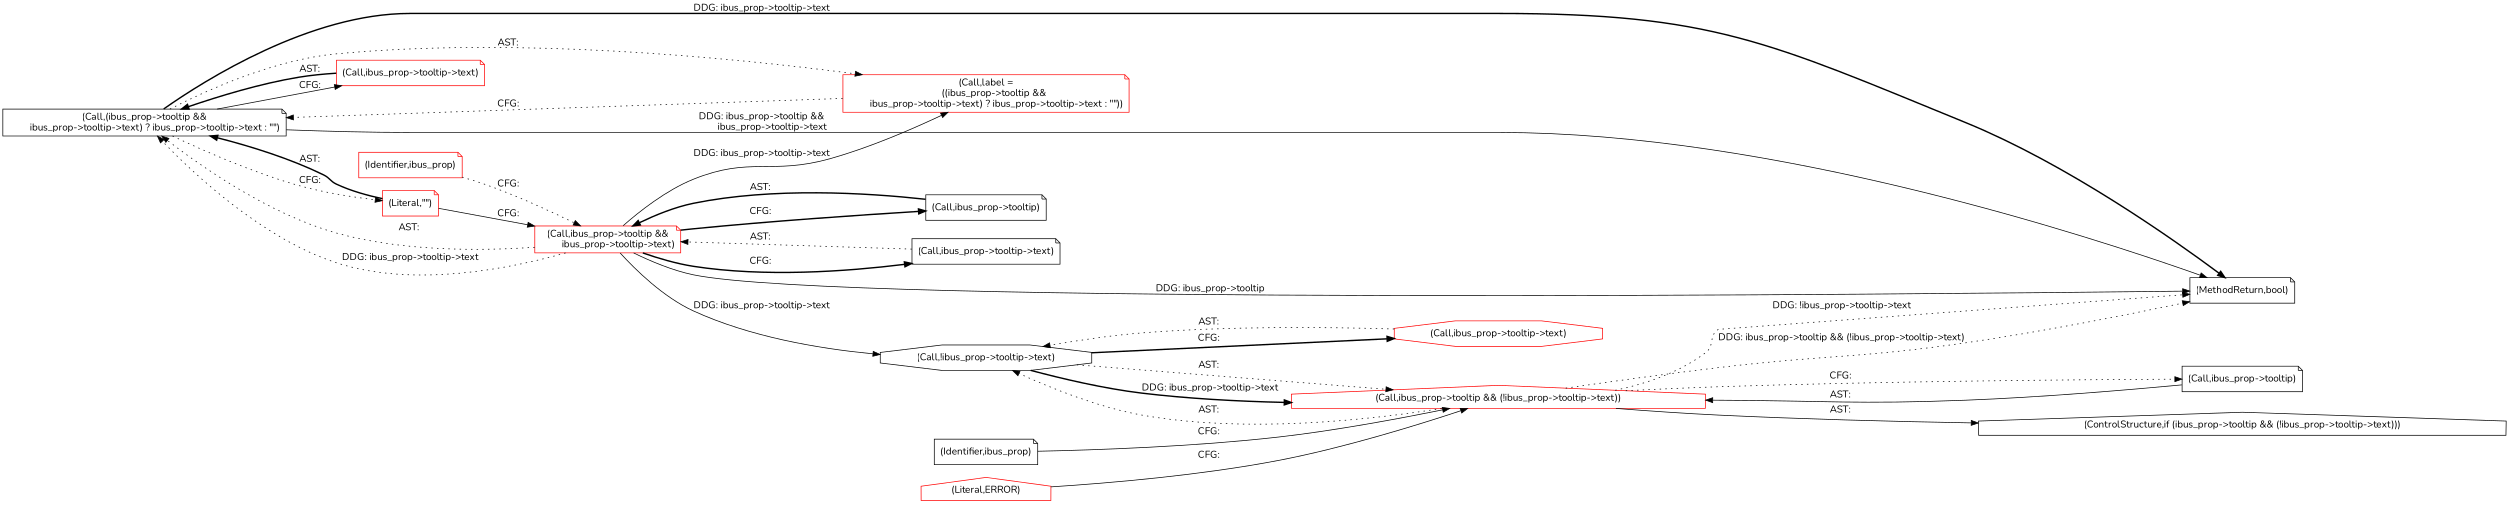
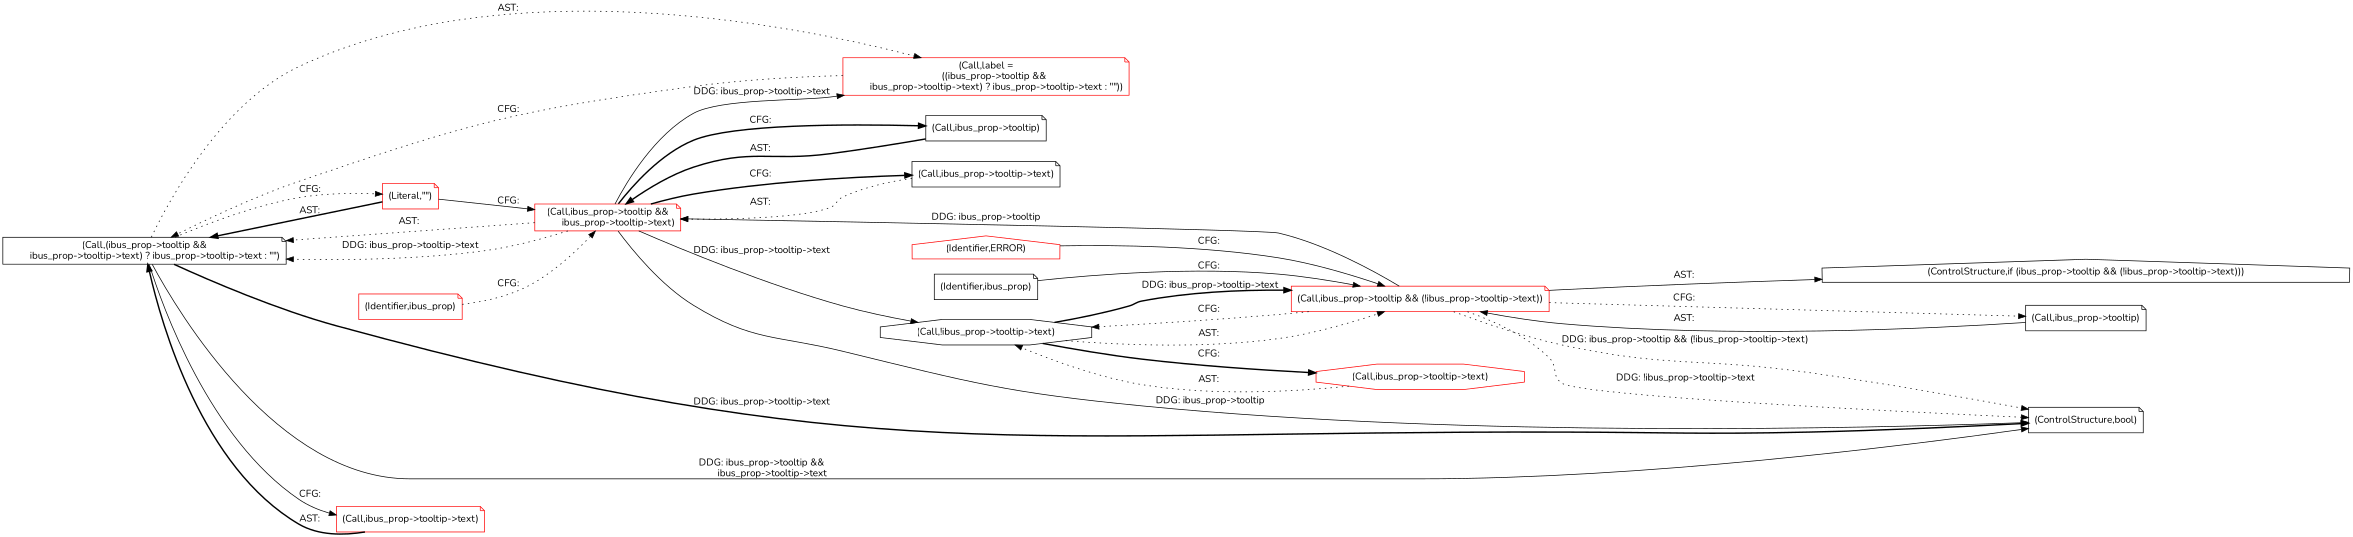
edge "(Call,ibus_prop->tooltip && (!ibus_prop->tooltip->text))" -> "(Call,ibus_prop->tooltip && ibus_prop->tooltip->text)": added, label "DDG: ibus_prop->tooltip"
node "(MethodReturn,bool)": label "(MethodReturn,bool)" -> "(ControlStructure,bool)"
node "(Call,ibus_prop->tooltip && (!ibus_prop->tooltip->text))": shape house -> note
edge "(Call,ibus_prop->tooltip && (!ibus_prop->tooltip->text))" -> "(Call,!ibus_prop->tooltip->text)": label "AST: " -> "CFG: "
node "(Literal,ERROR)": label "(Literal,ERROR)" -> "(Identifier,ERROR)"
